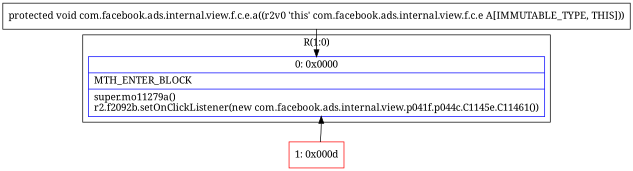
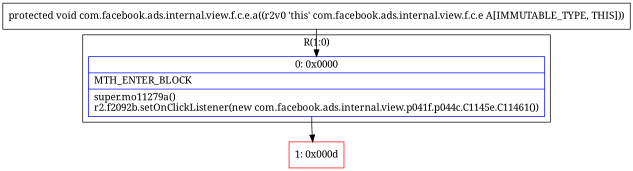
edge "1: 0x000d" -> "0: 0x0000": reversed
